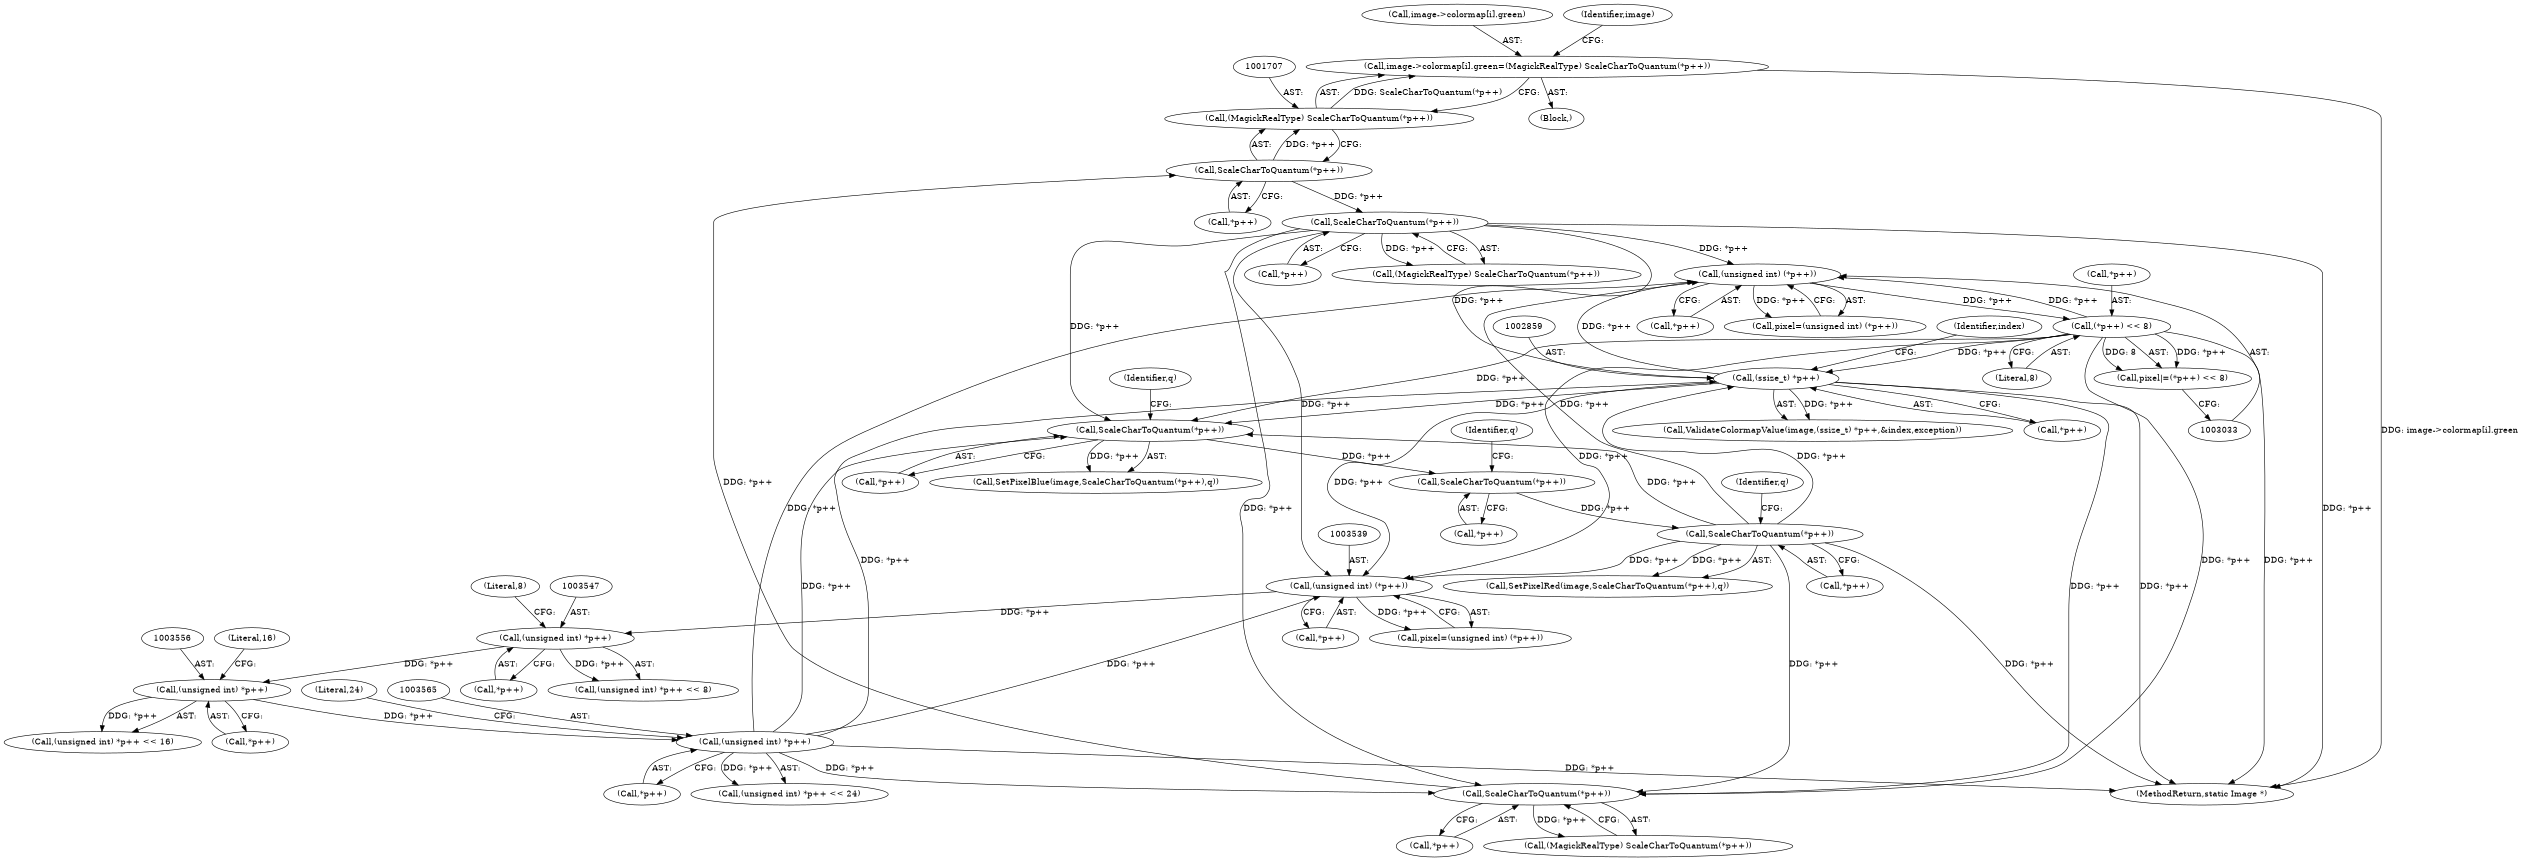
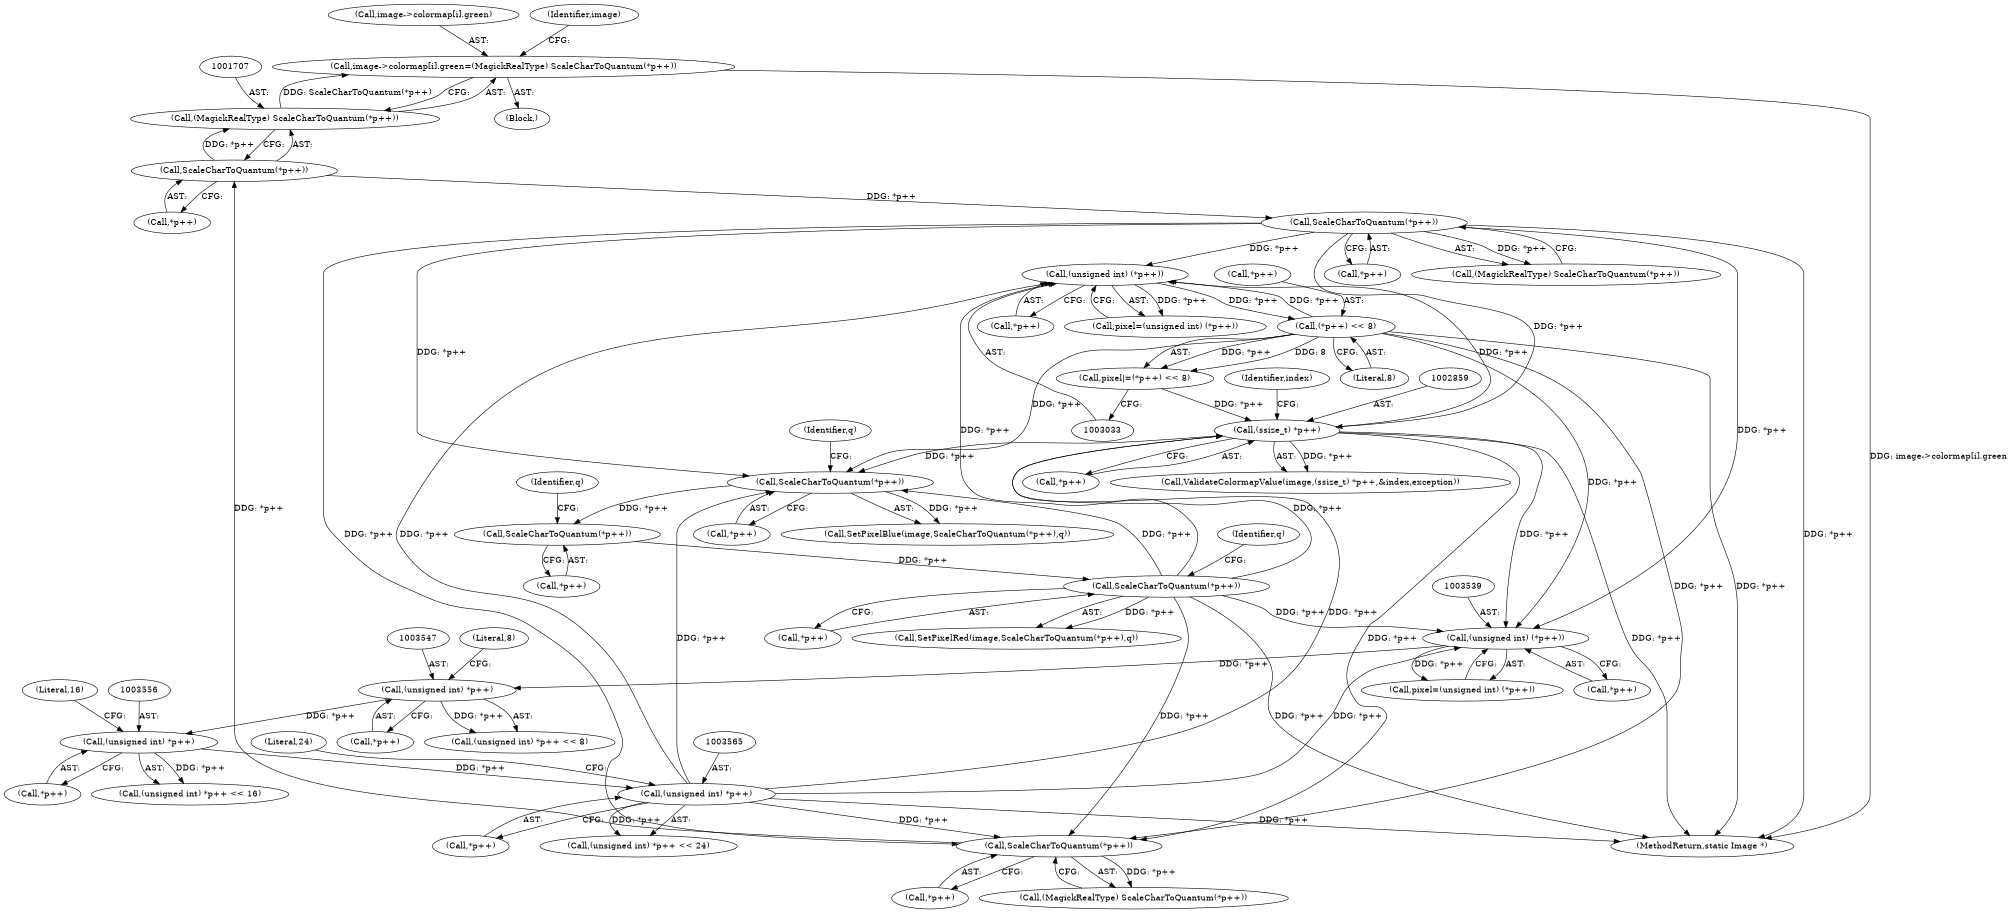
edge "(Call,(*p++) << 8)" -> "(Call,(ssize_t) *p++)": now "(Call,pixel|=(*p++) << 8)" -> "(Call,(ssize_t) *p++)"
